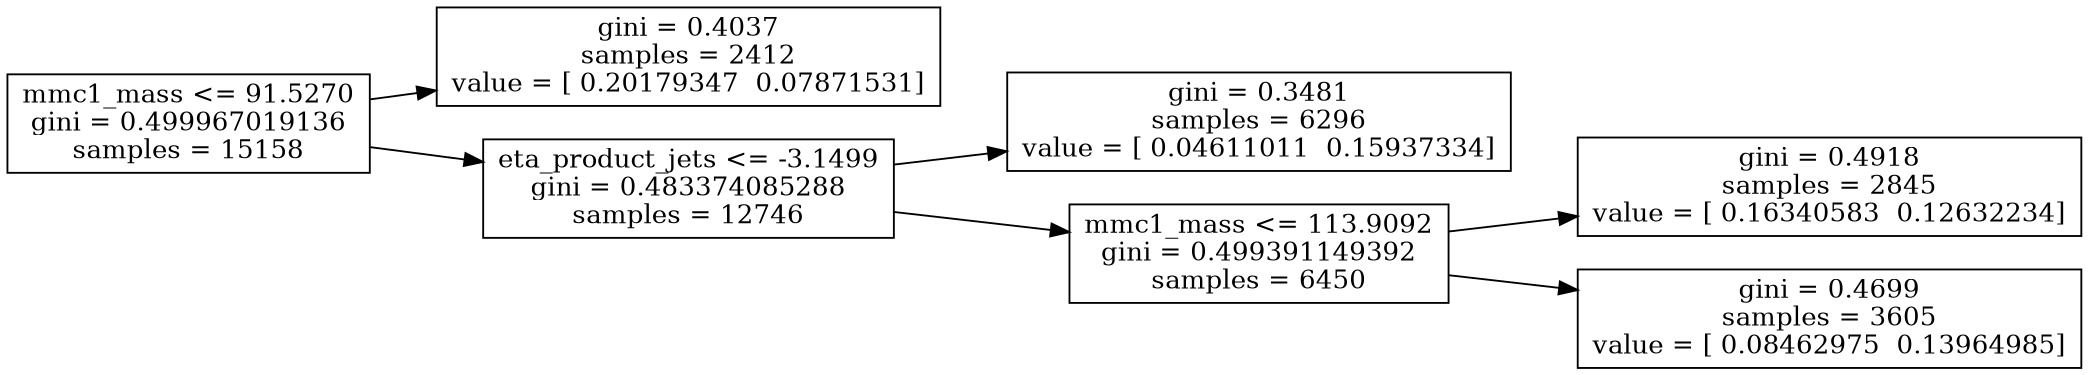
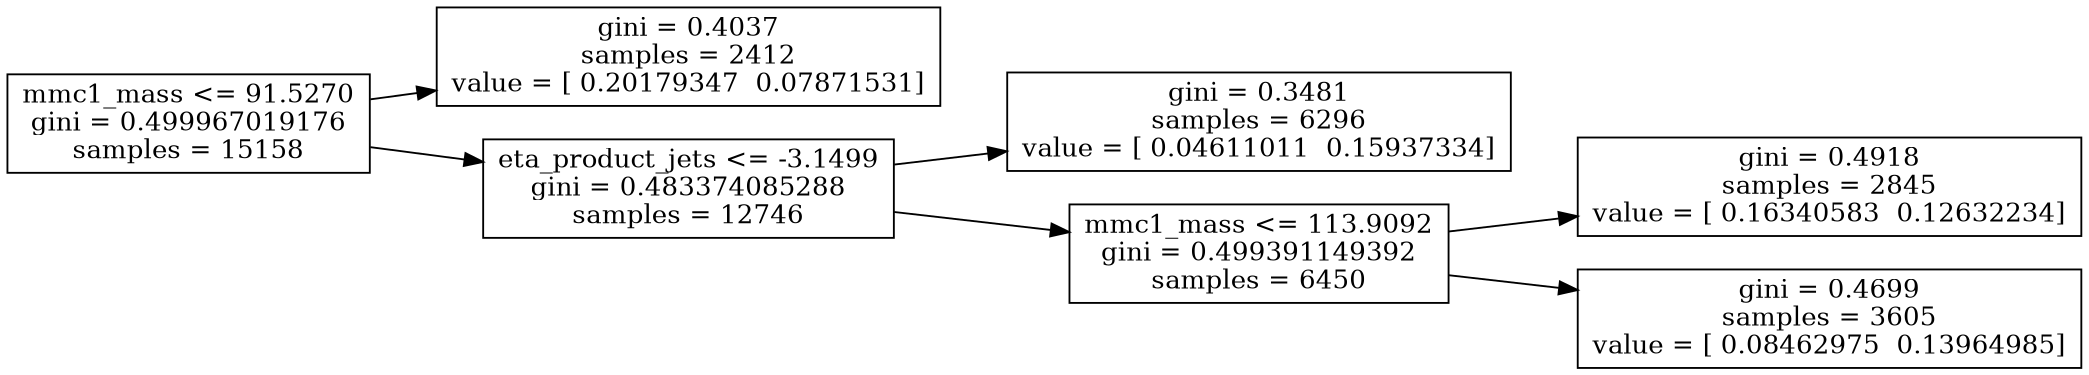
node "mmc1_mass <= 91.5270 gini = 0.499967019136 samples = 15158": label "mmc1_mass <= 91.5270 gini = 0.499967019136 samples = 15158" -> "mmc1_mass <= 91.5270 gini = 0.499967019176 samples = 15158"
